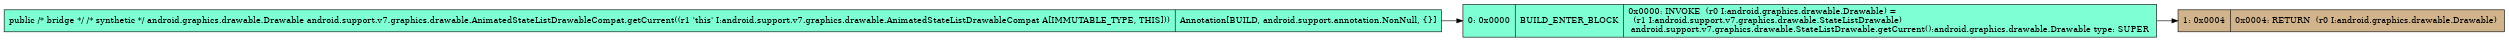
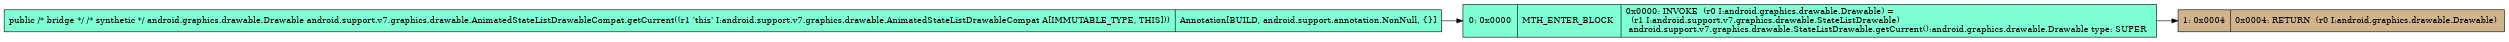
node "0: 0x0000": text "BUILD_ENTER_BLOCK" -> "MTH_ENTER_BLOCK"
